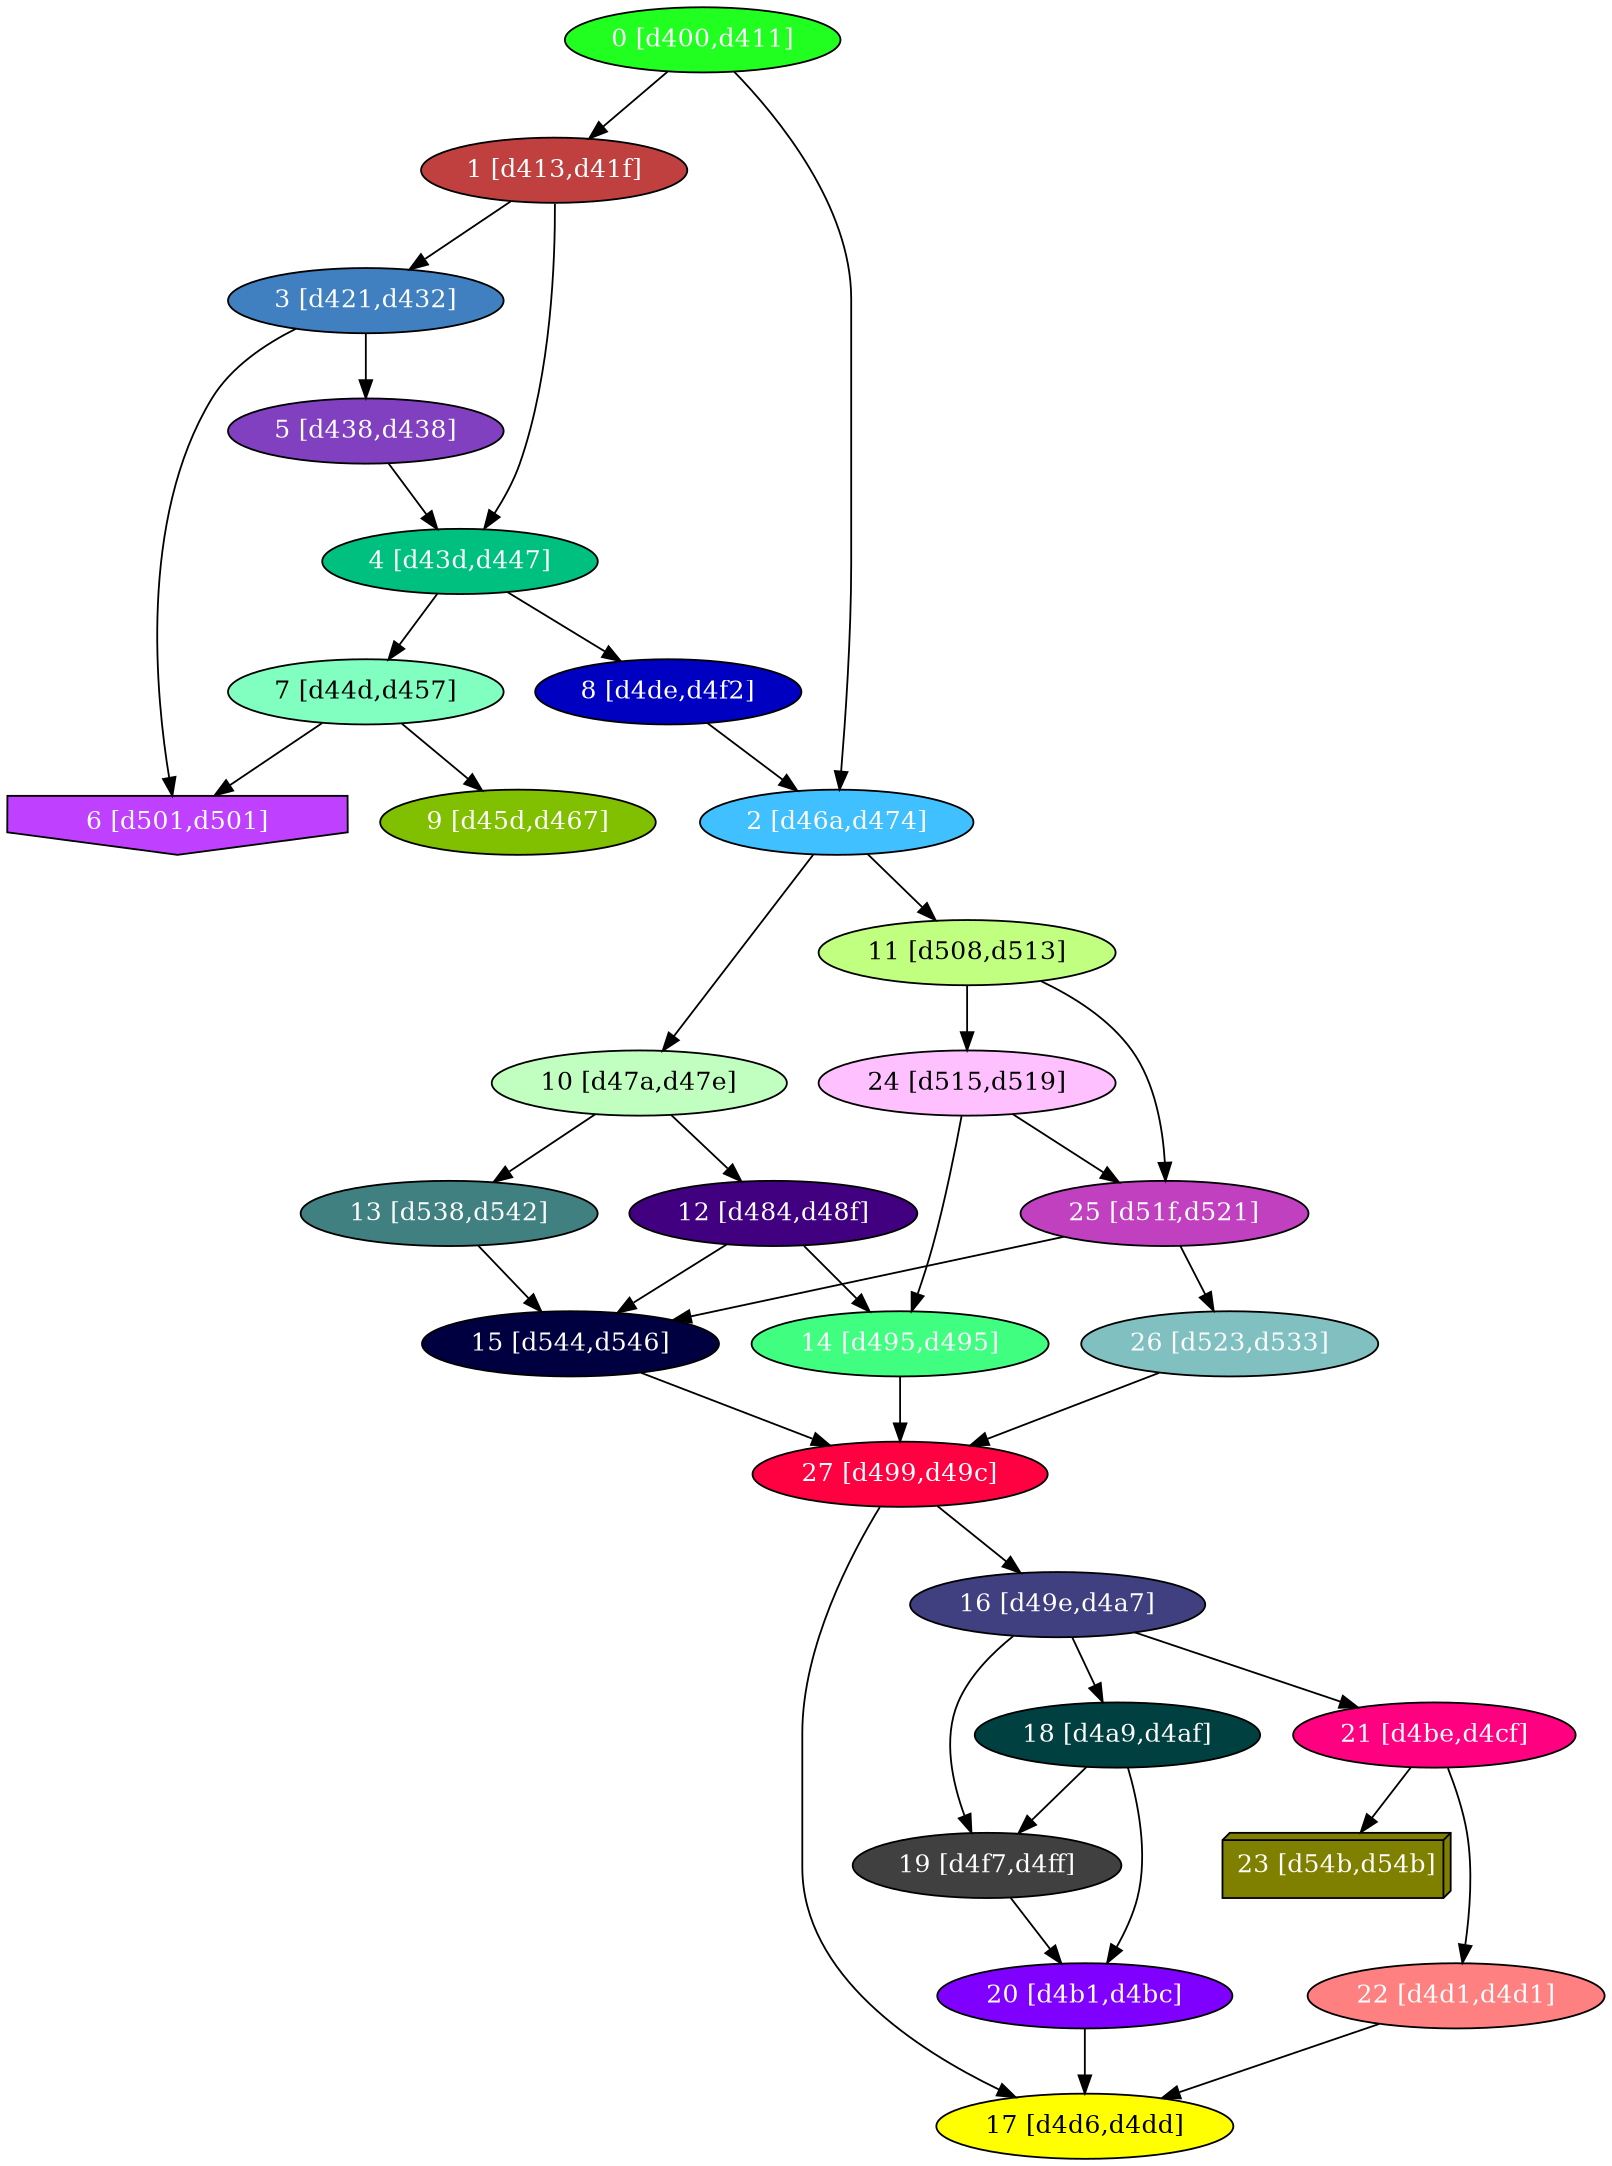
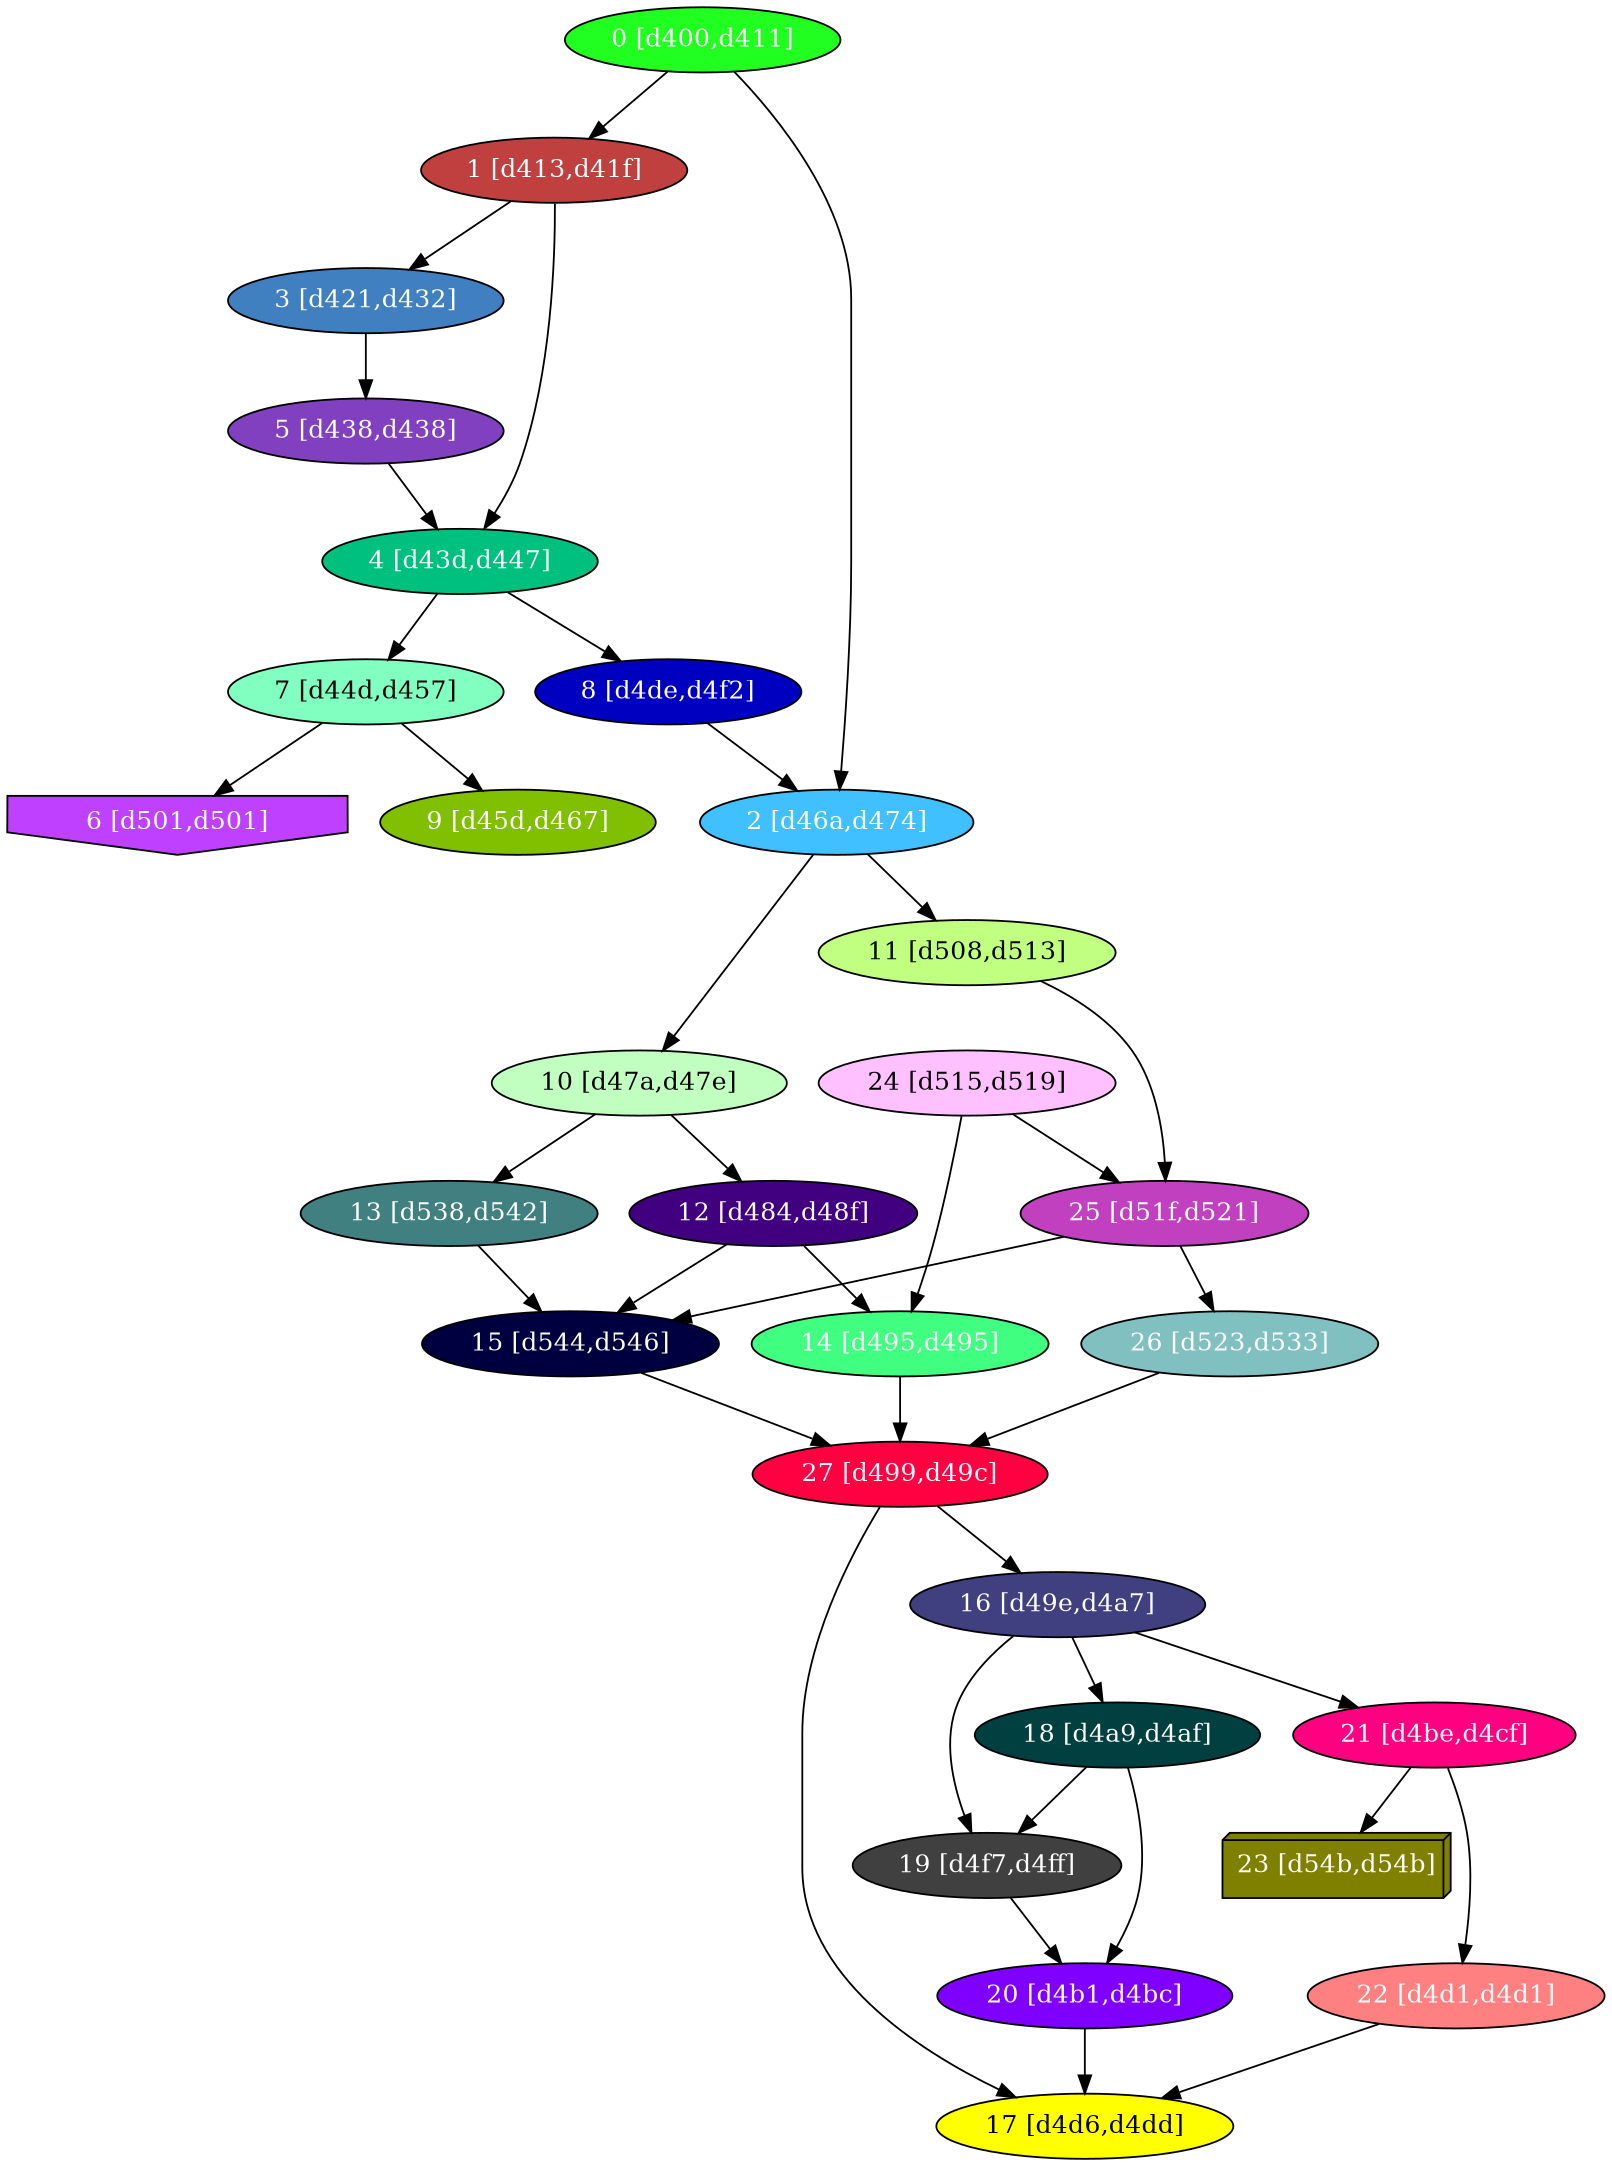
edge "3 [d421,d432]" -> "6 [d501,d501]": removed
edge "11 [d508,d513]" -> "24 [d515,d519]": removed
